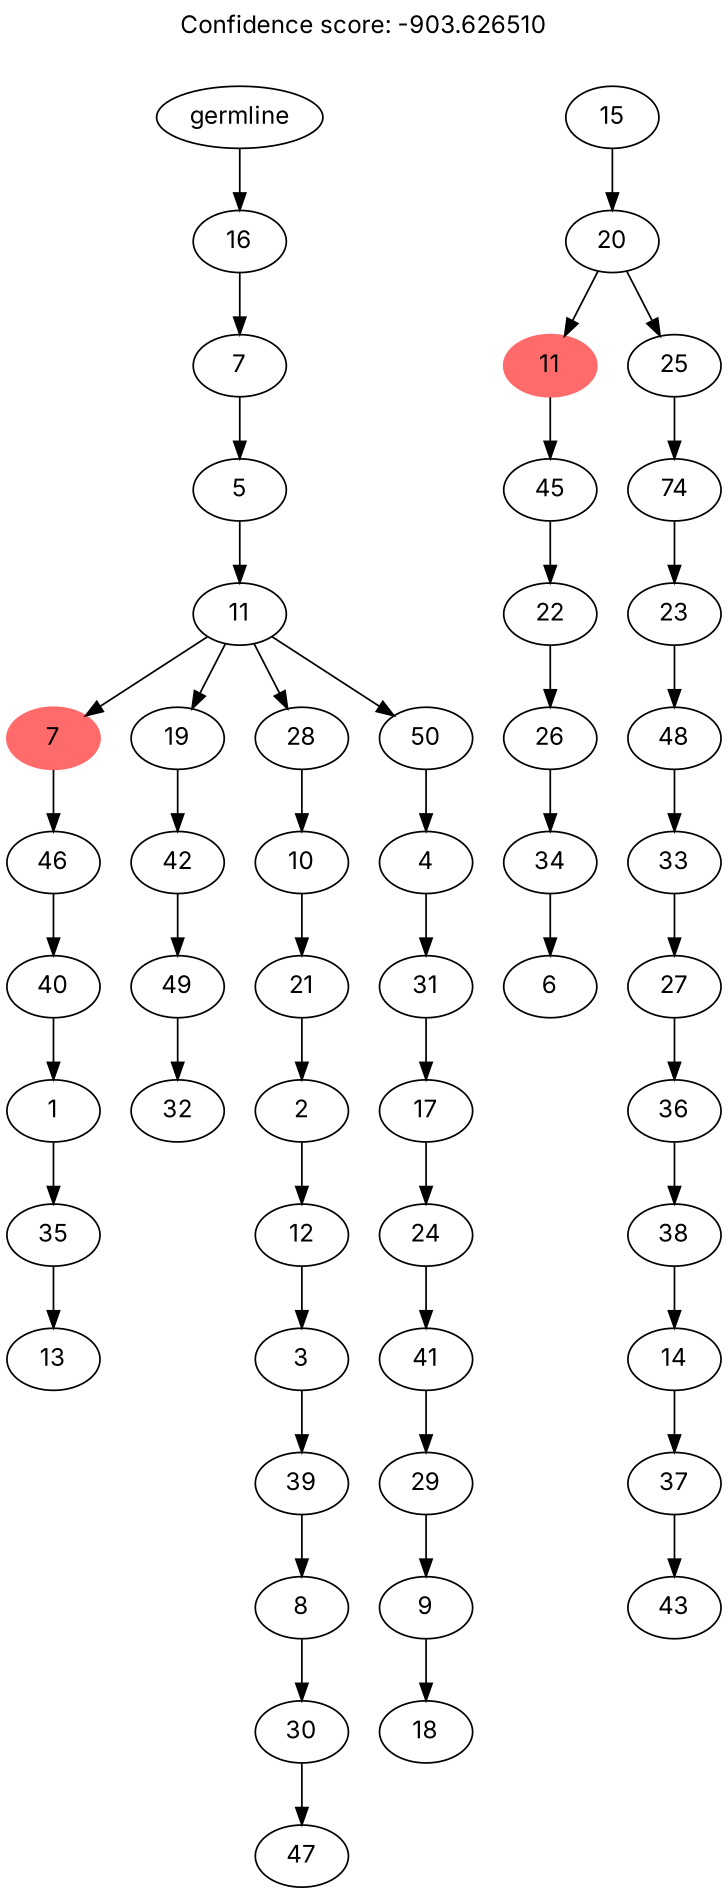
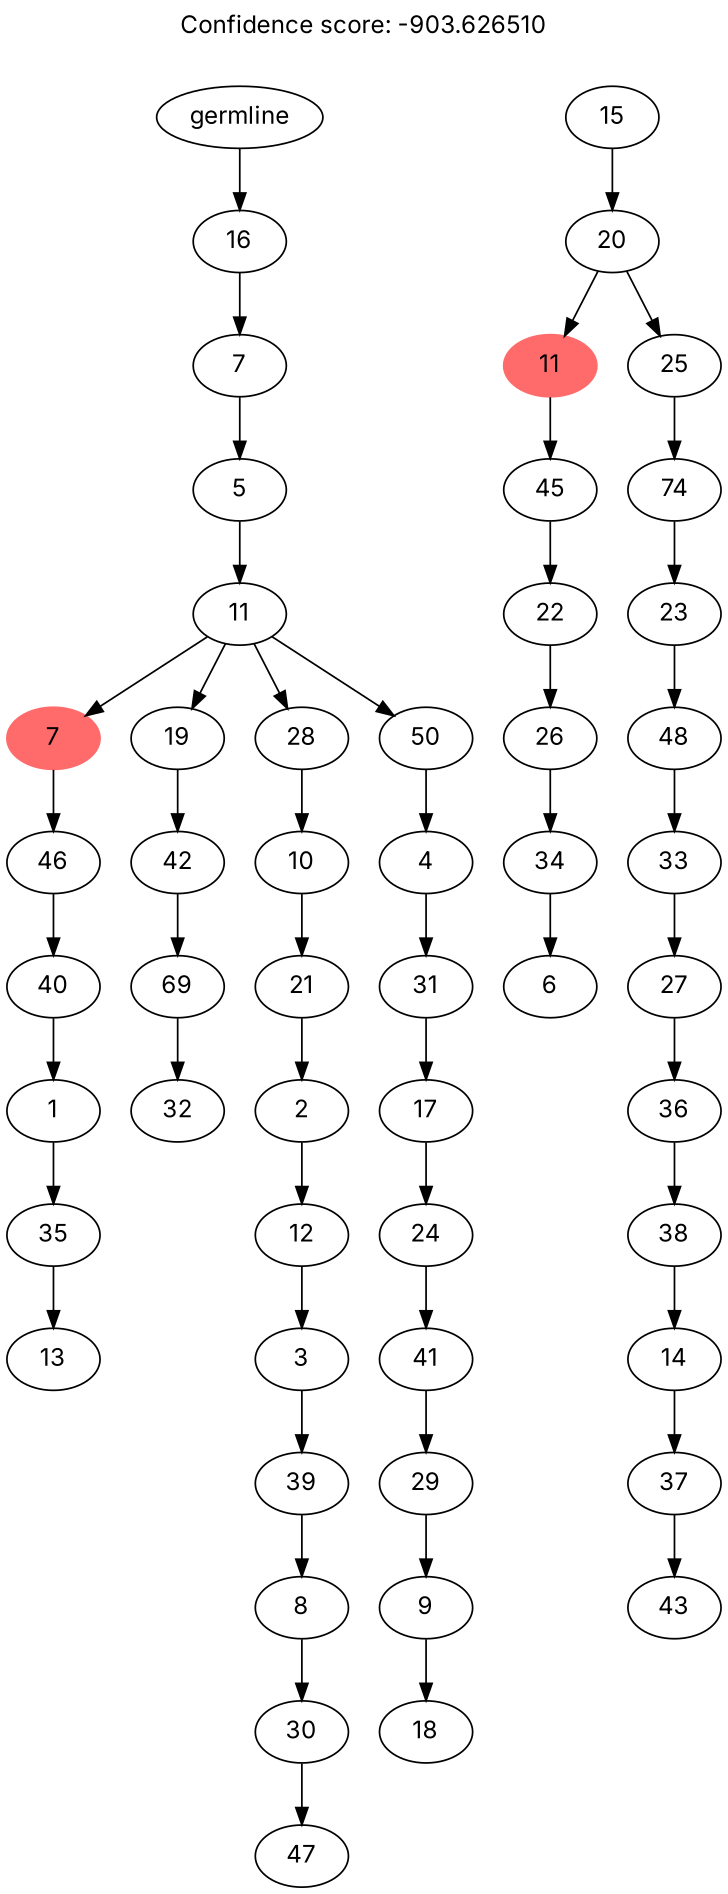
node "49": label "49" -> "69"
